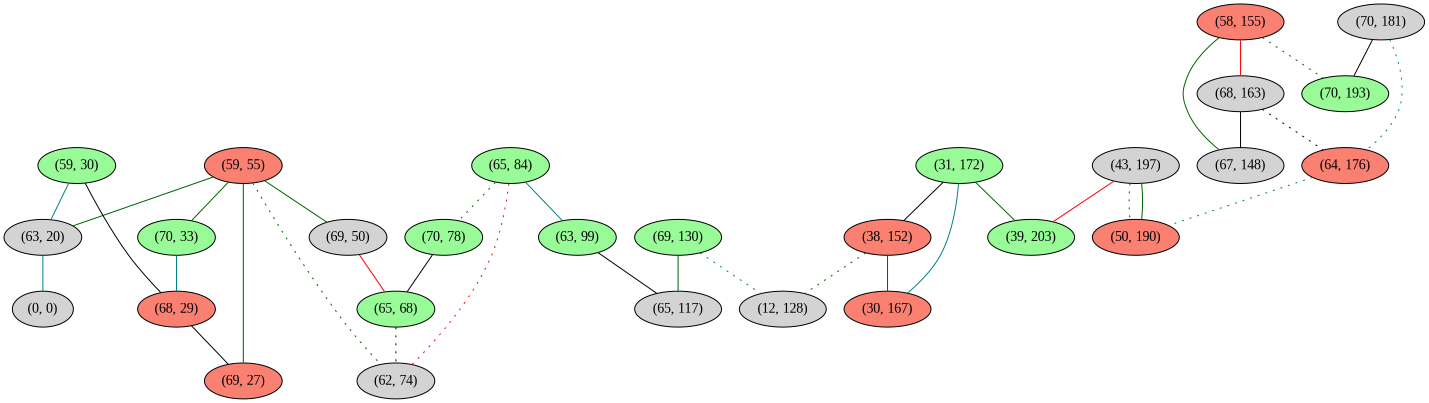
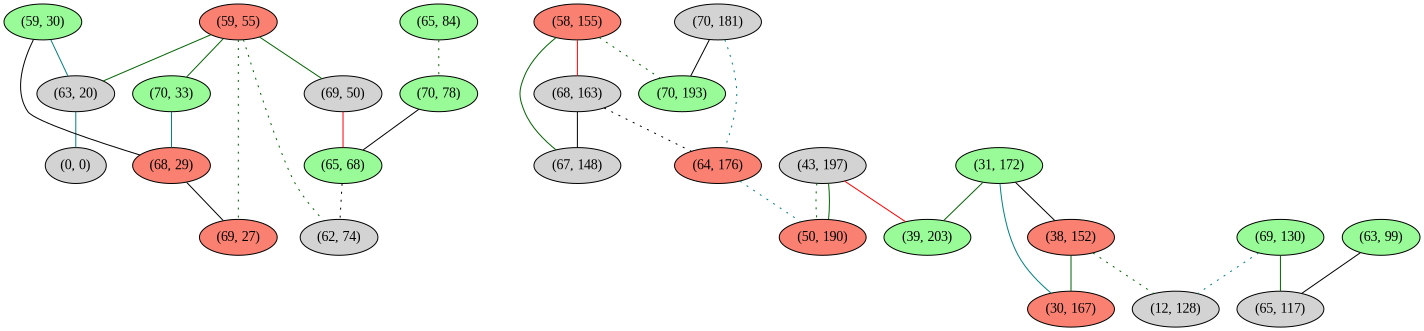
edge "(65, 84)" -- "(63, 99)": removed
edge "(59, 55)" -- "(69, 27)": style solid -> dotted
edge "(65, 84)" -- "(62, 74)": removed
